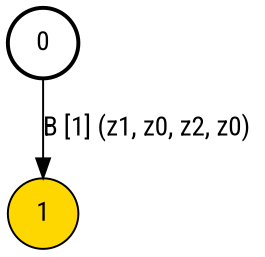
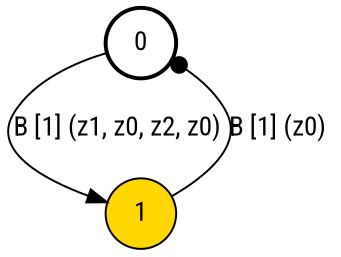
edge "1" -> "0": added, label "B [1] (z0)"
